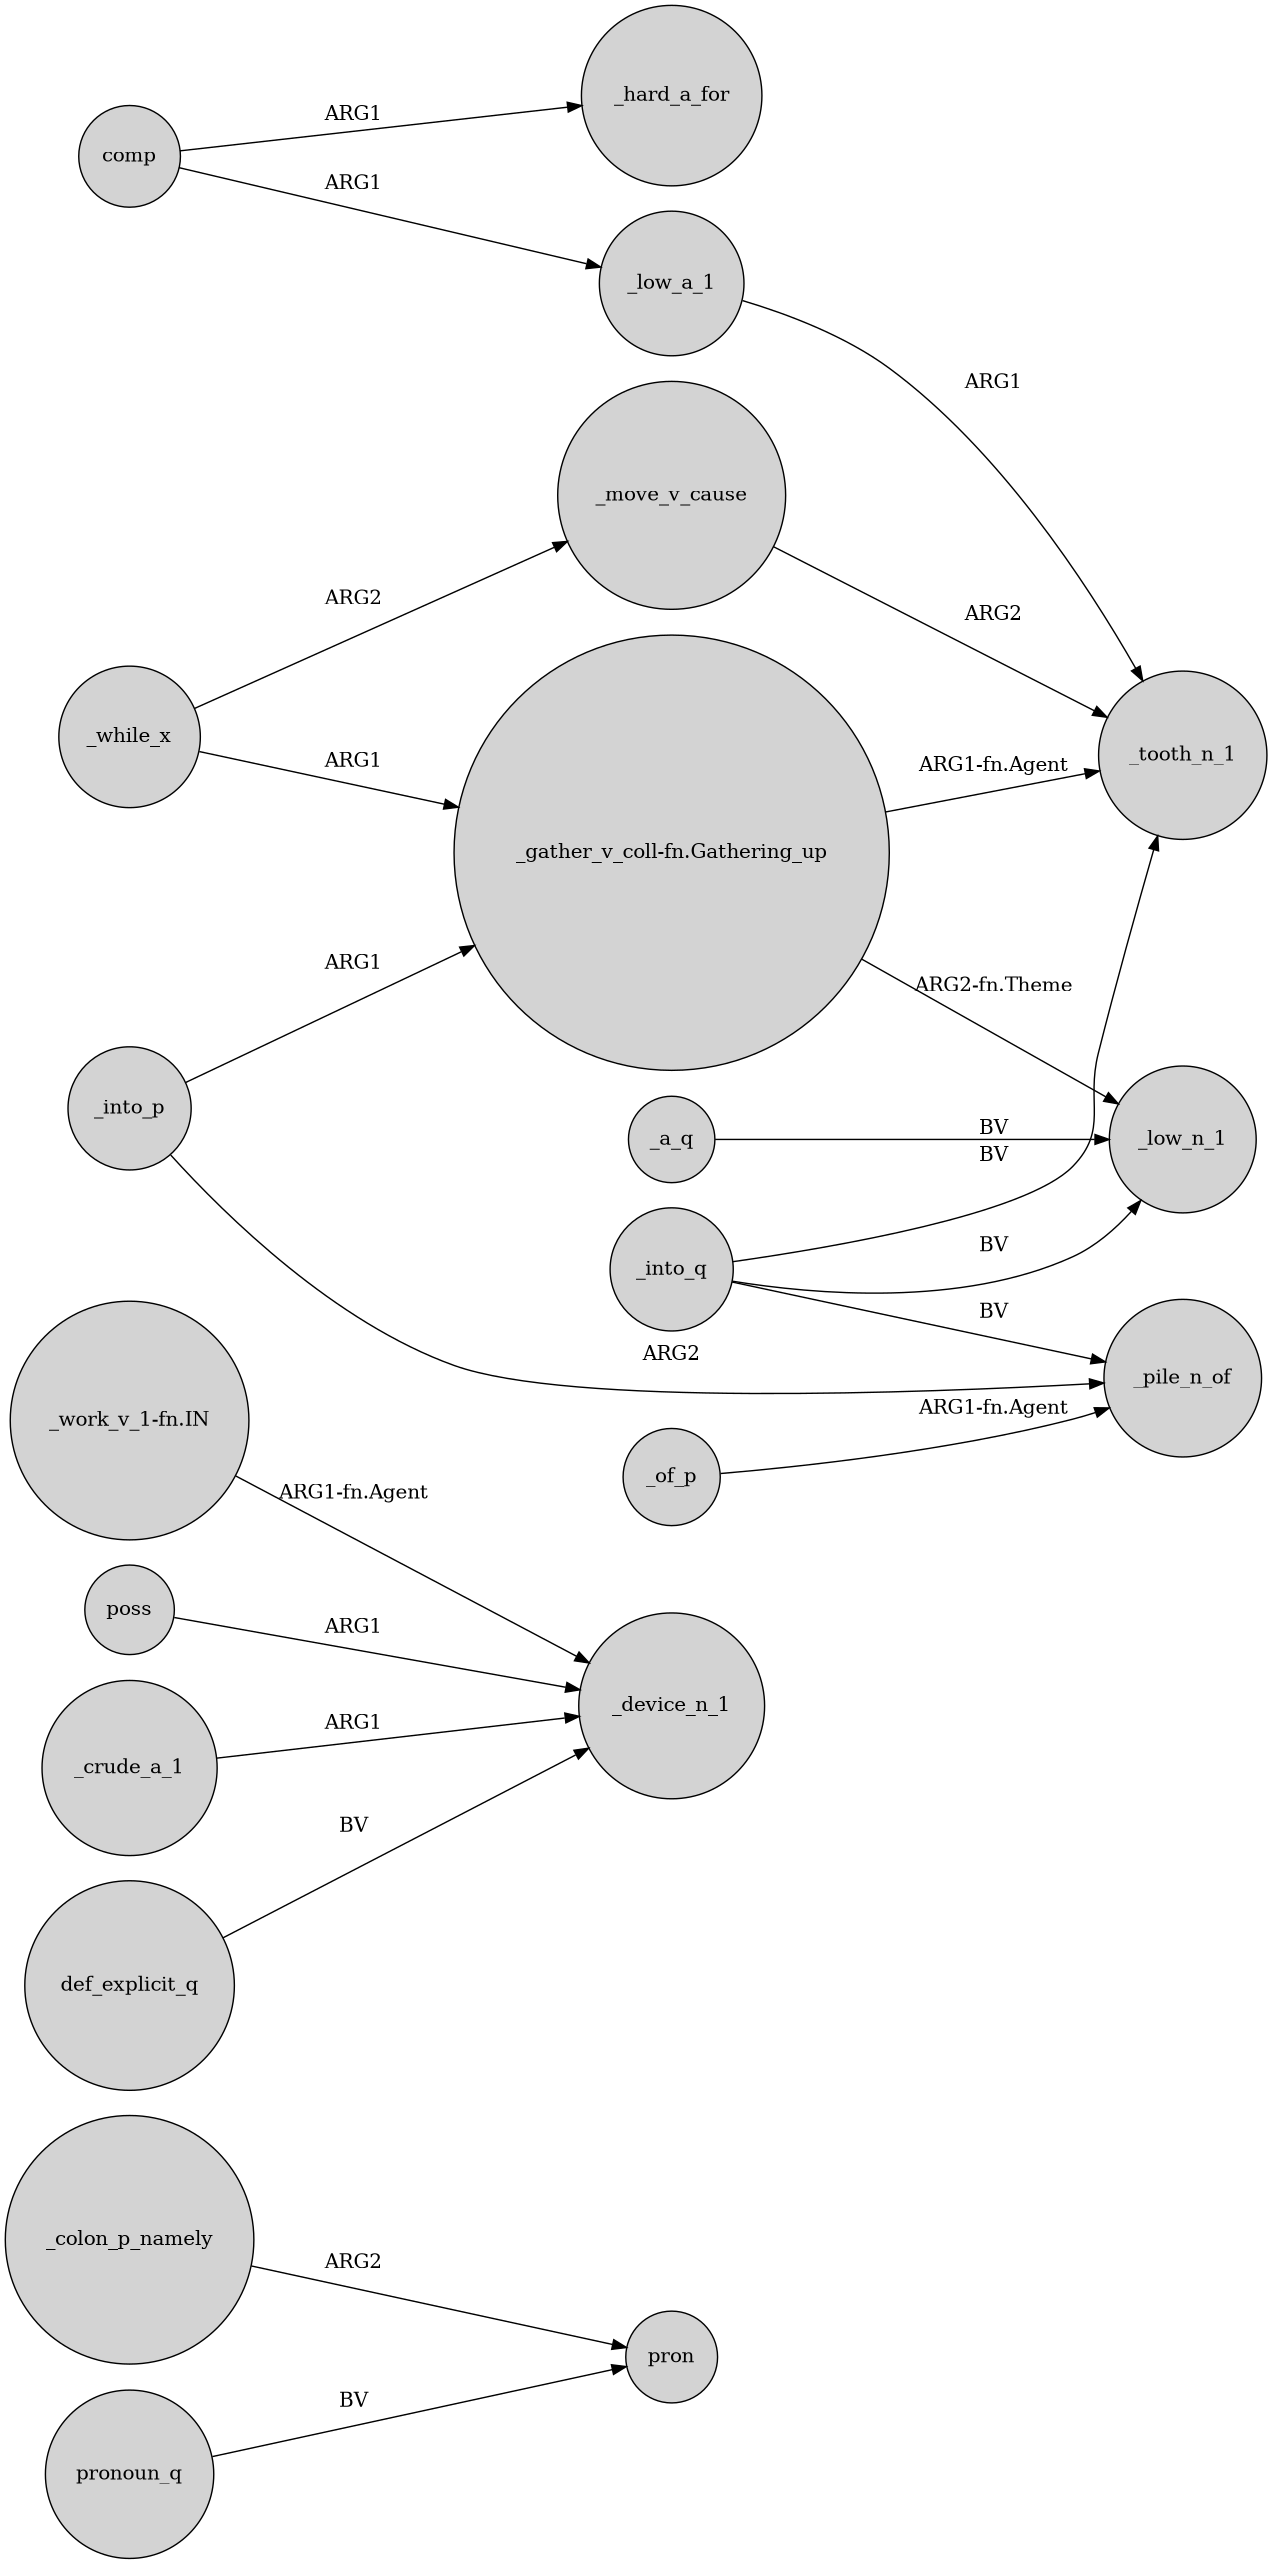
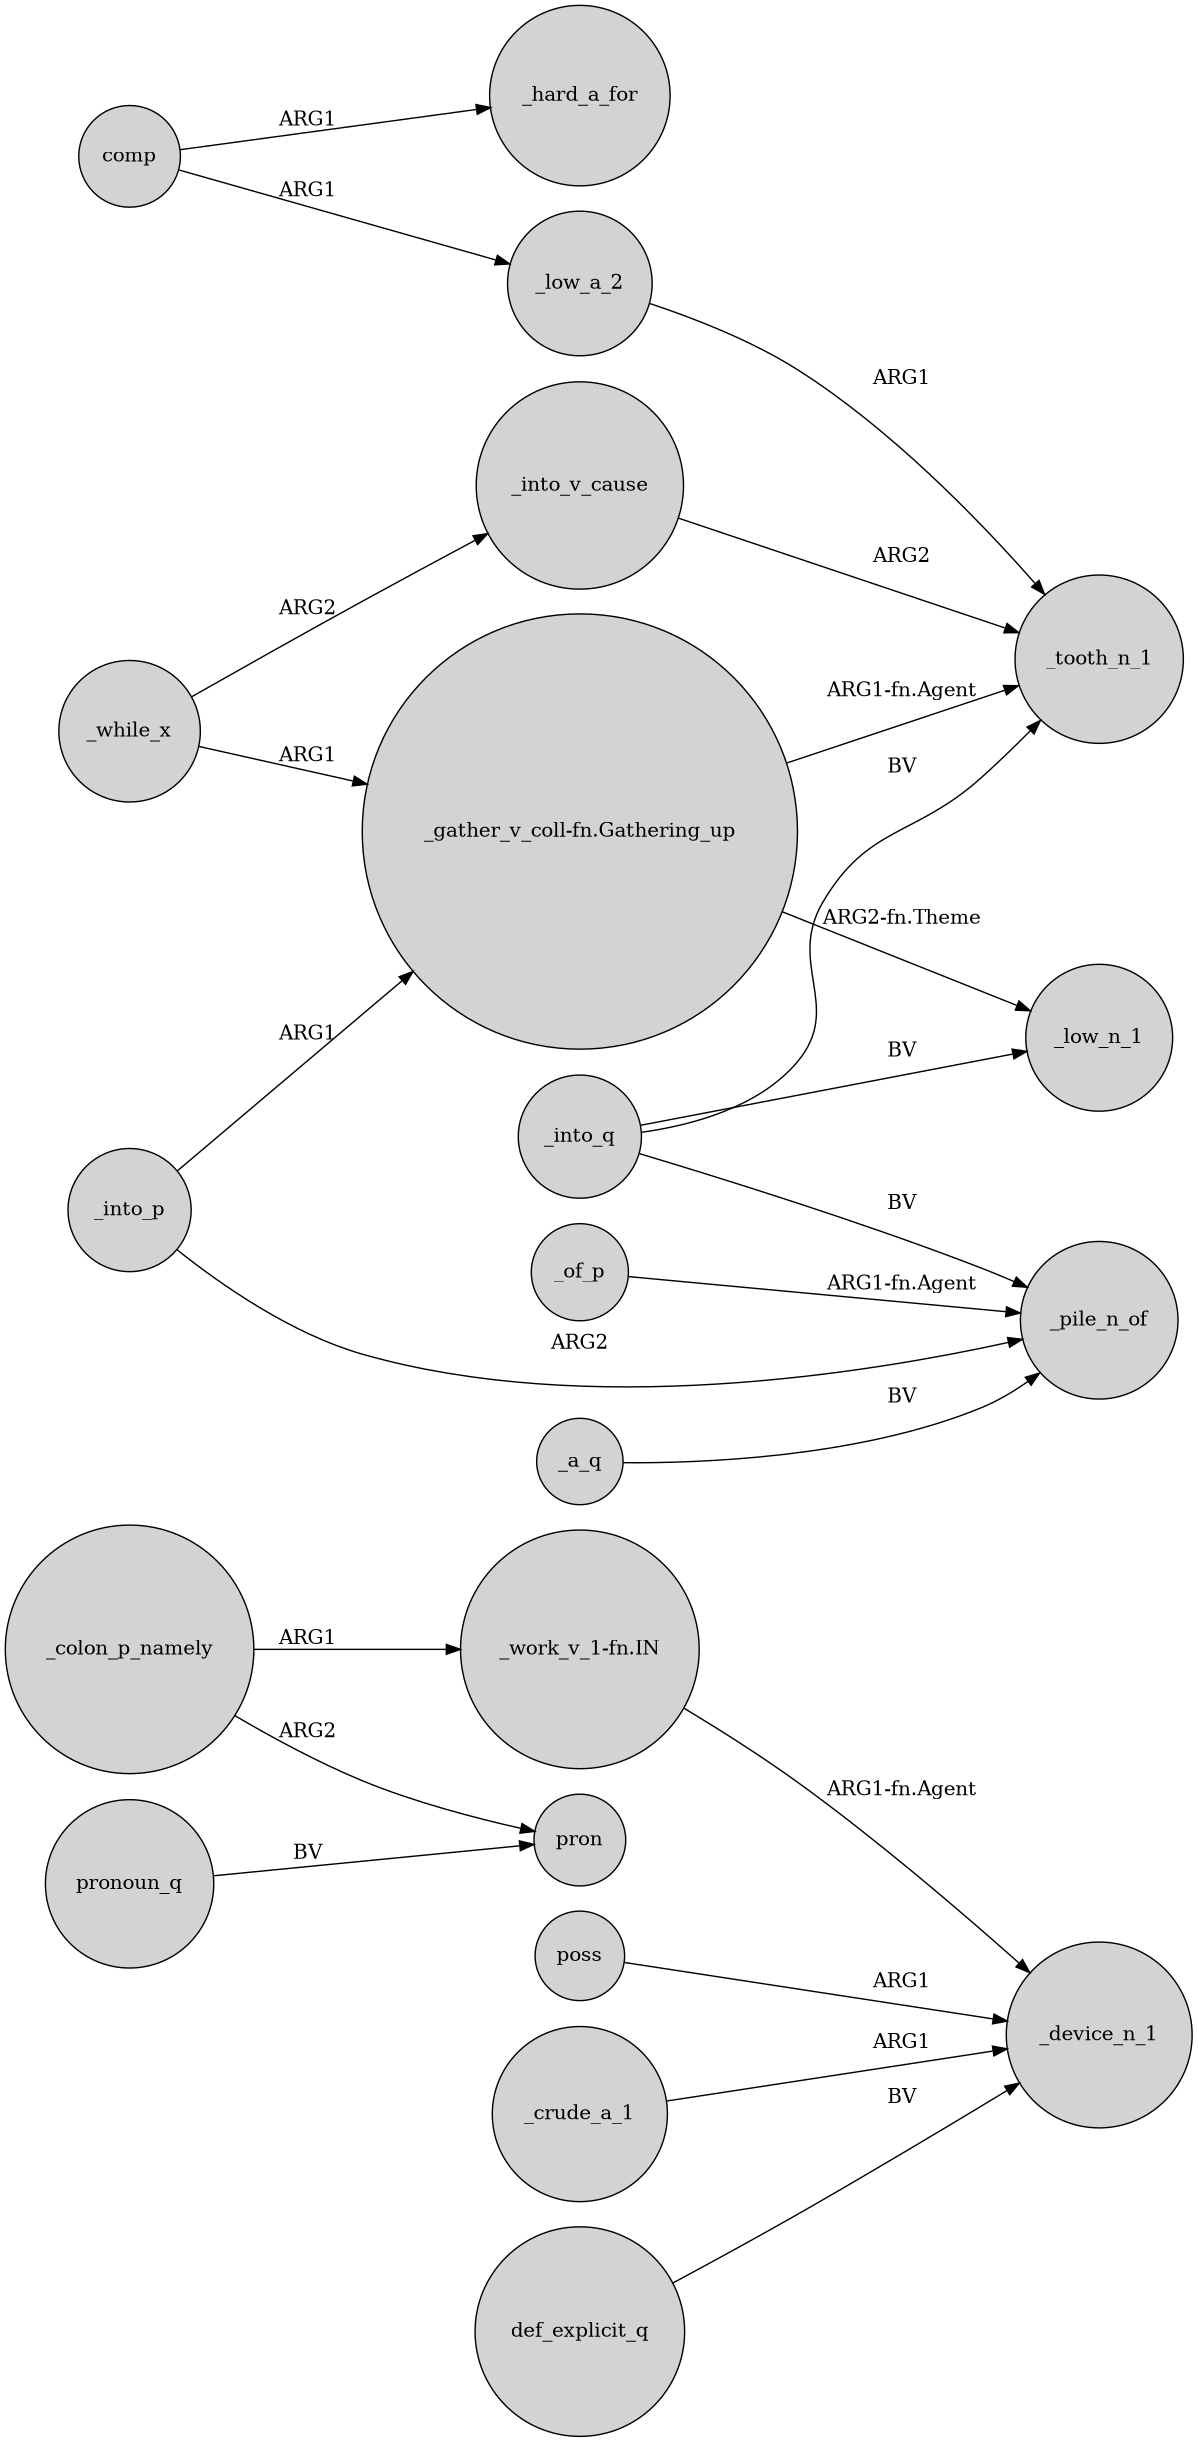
node "_low_a_1": label "_low_a_1" -> "_low_a_2"
node "_move_v_cause": label "_move_v_cause" -> "_into_v_cause"
edge "_a_q" -> "_low_n_1": now "_a_q" -> "_pile_n_of"
edge "_colon_p_namely" -> "_work_v_1-fn.IN": added, label "ARG1"
